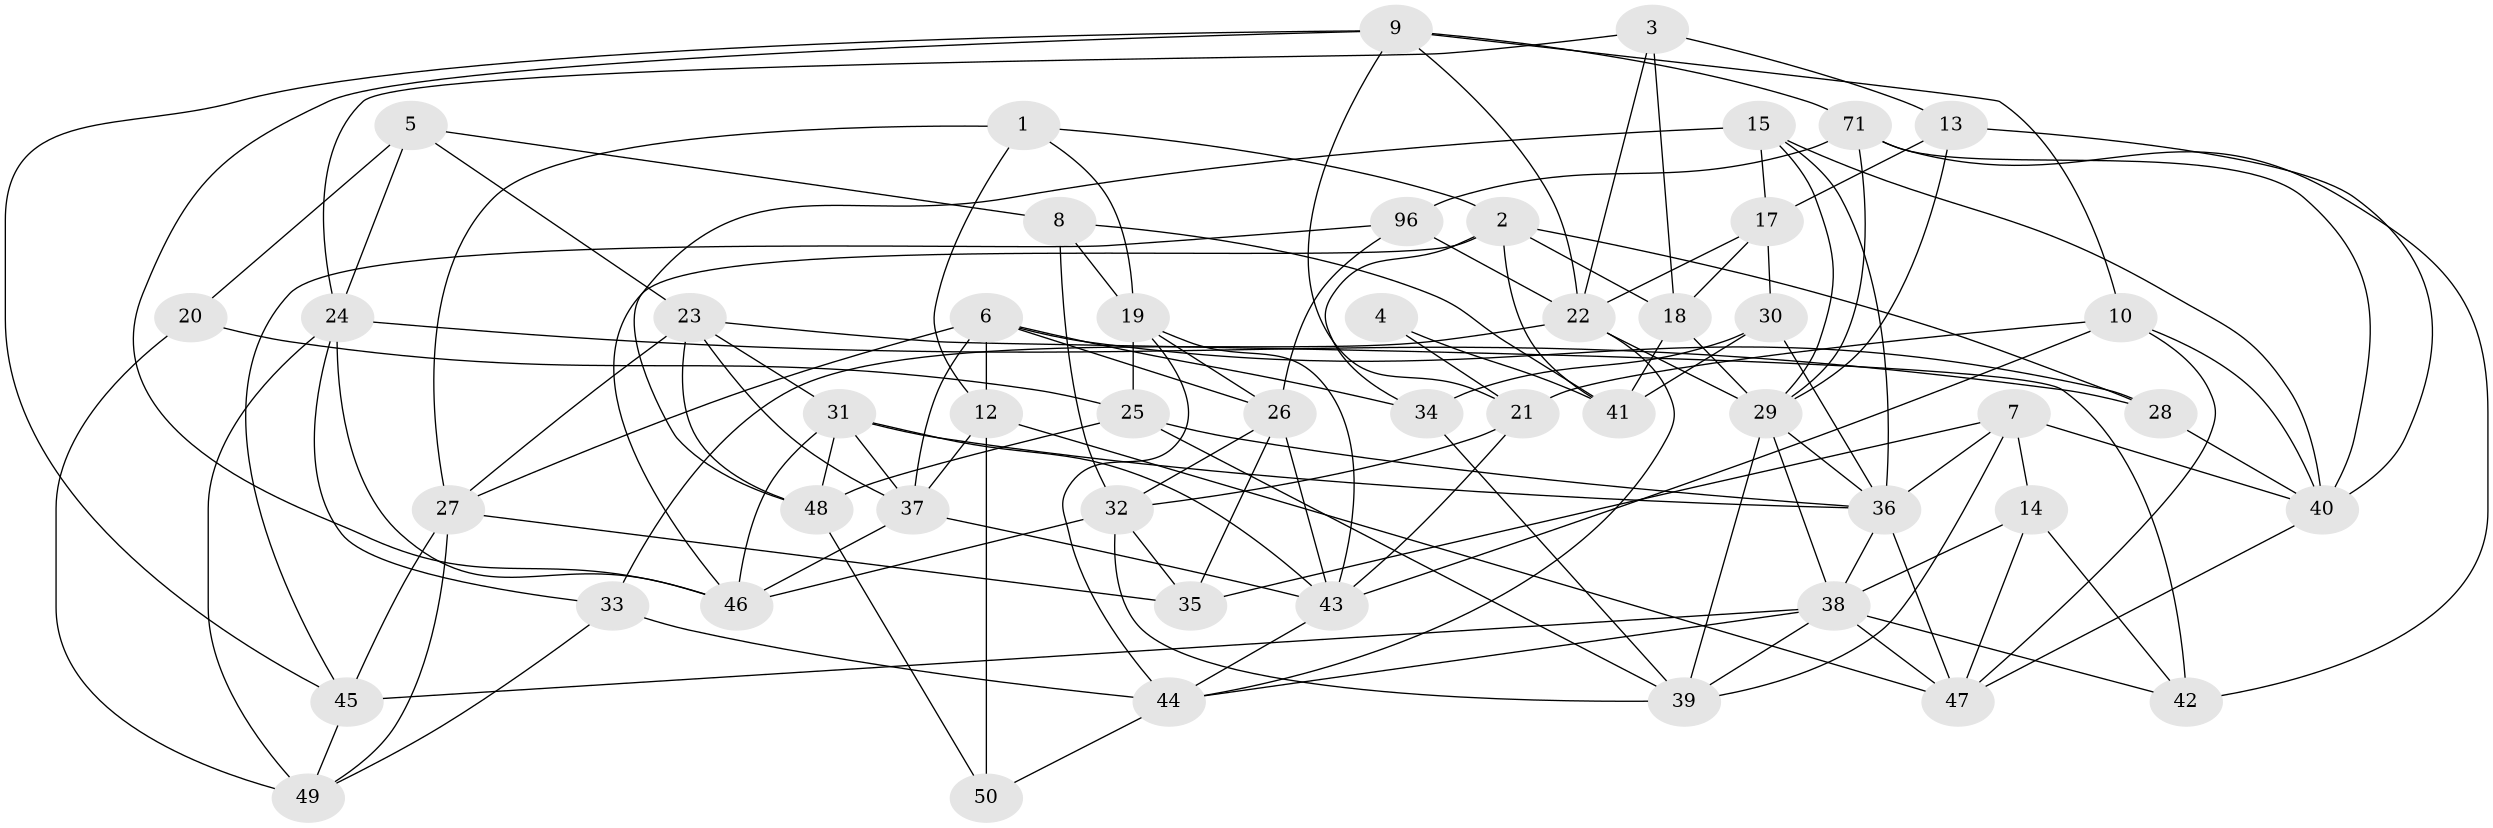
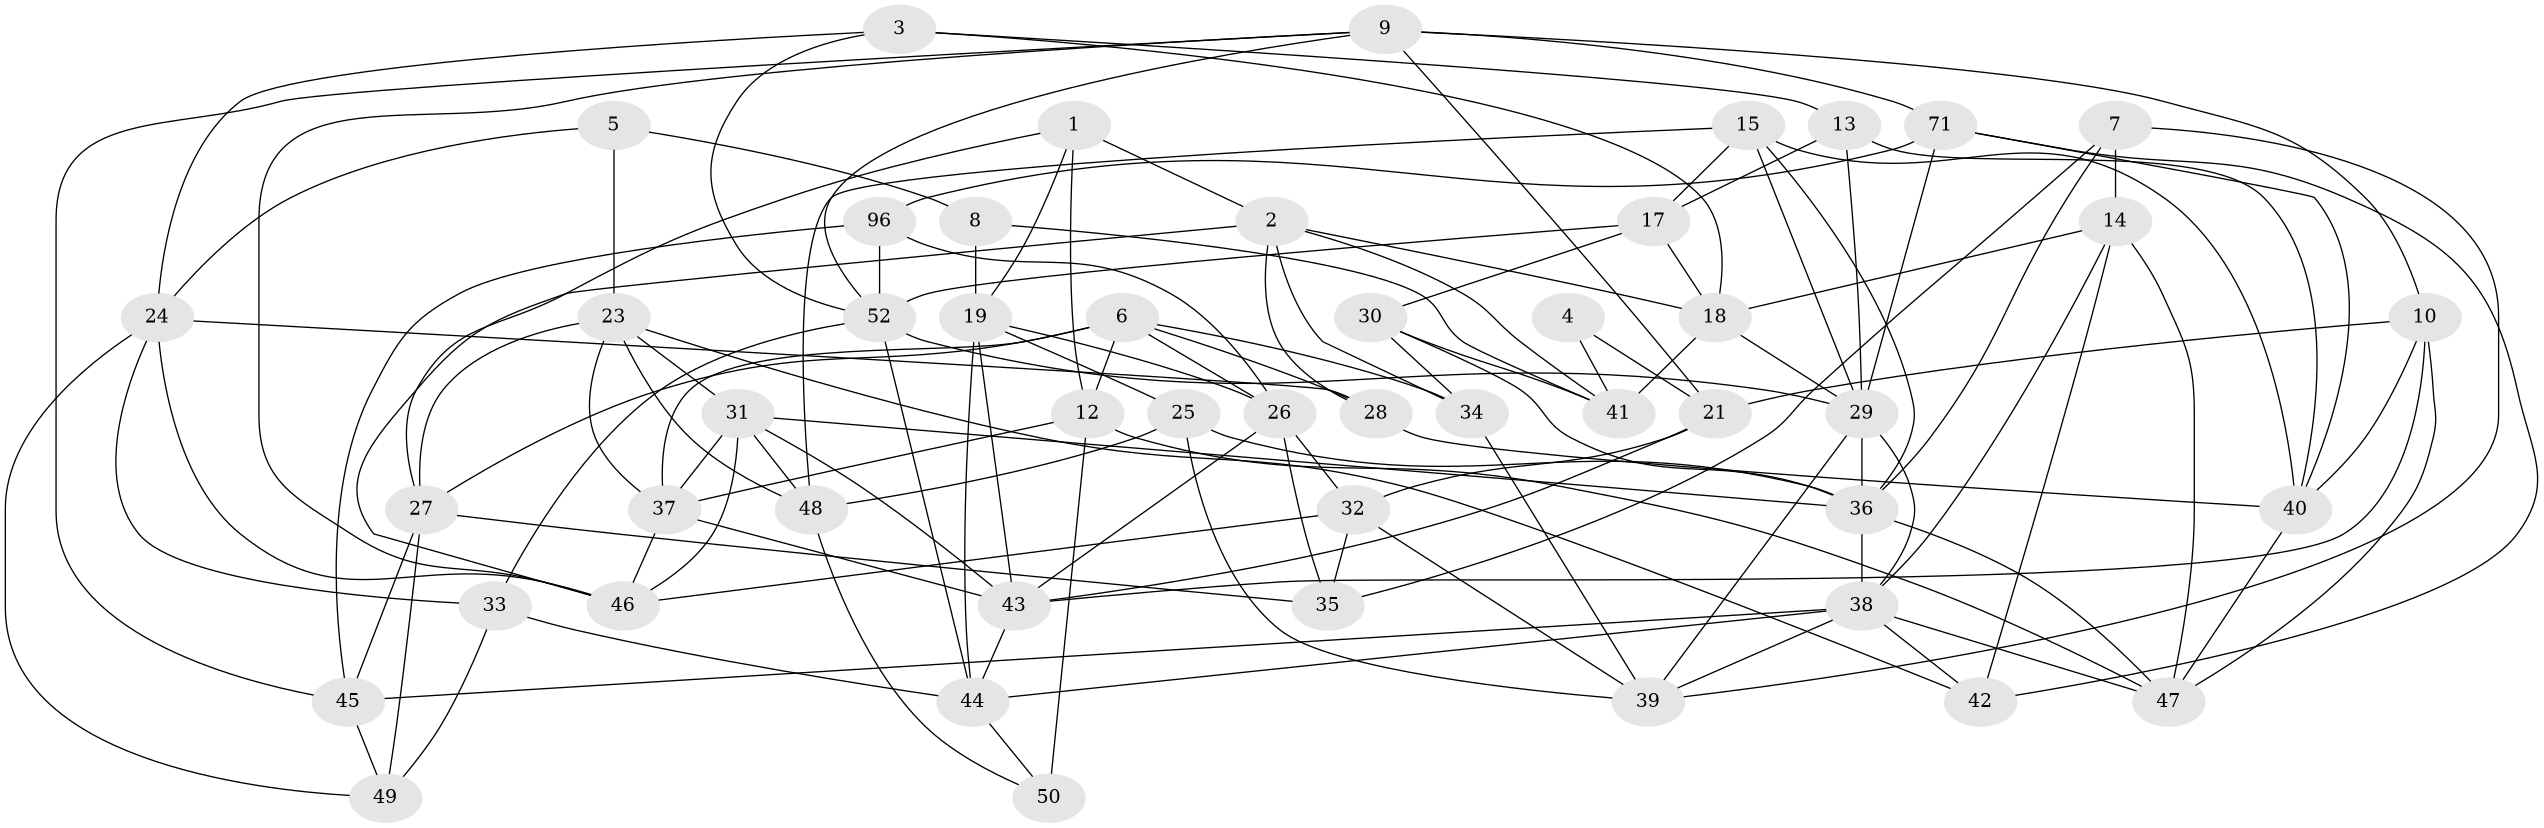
edge "14" -- "18": added
node "20": removed
node "22": label "22" -> "52"
edge "8" -- "32": removed
edge "7" -- "40": removed
